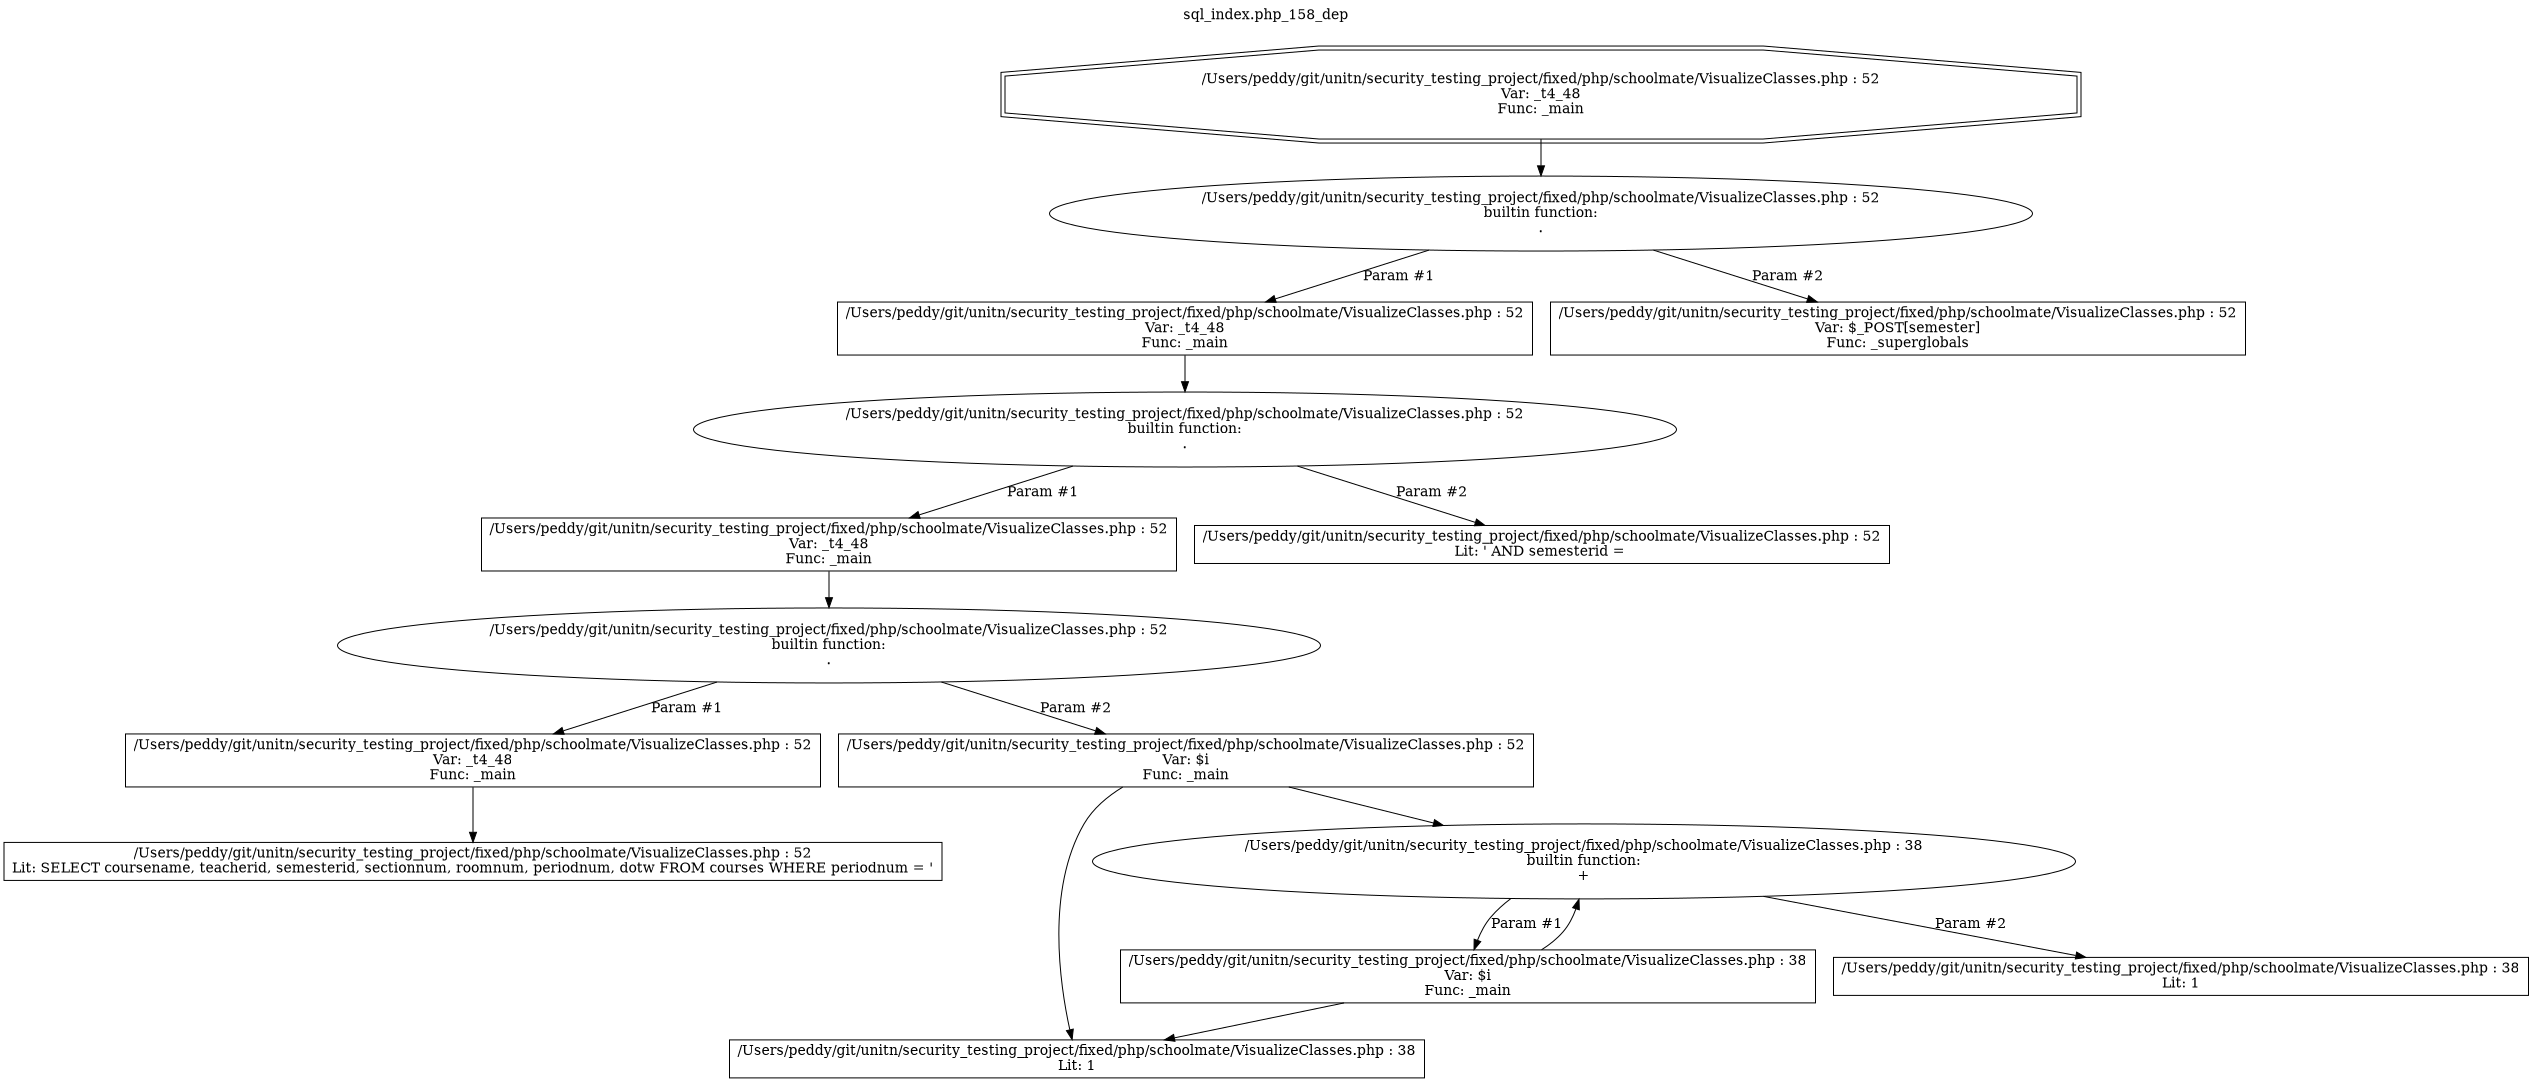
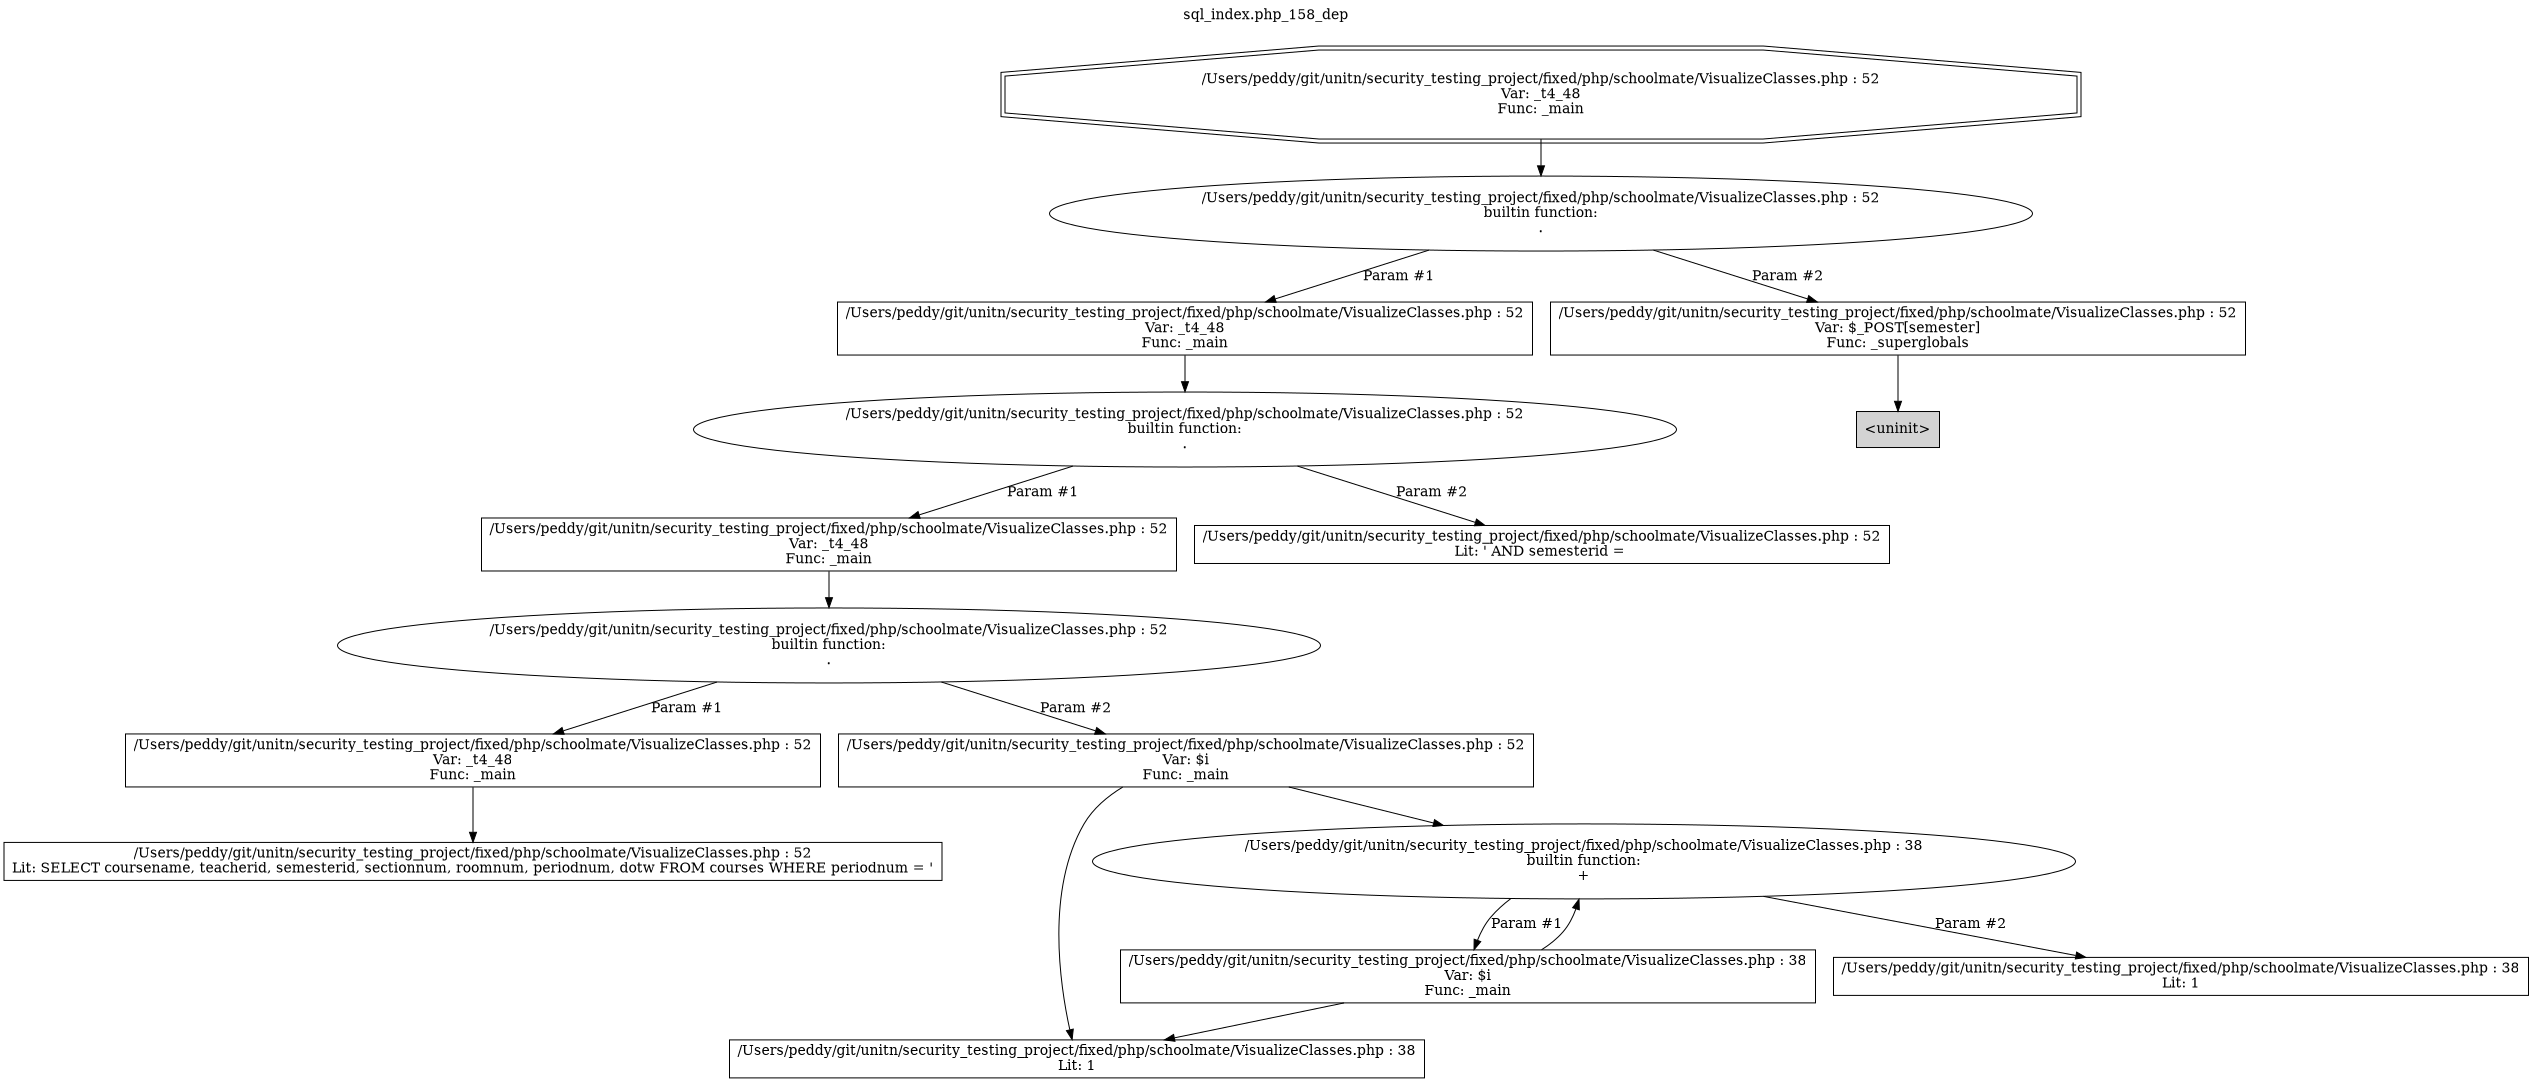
node "<uninit>": added
